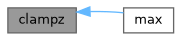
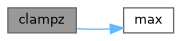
edge "max" -> "clampz": reversed
